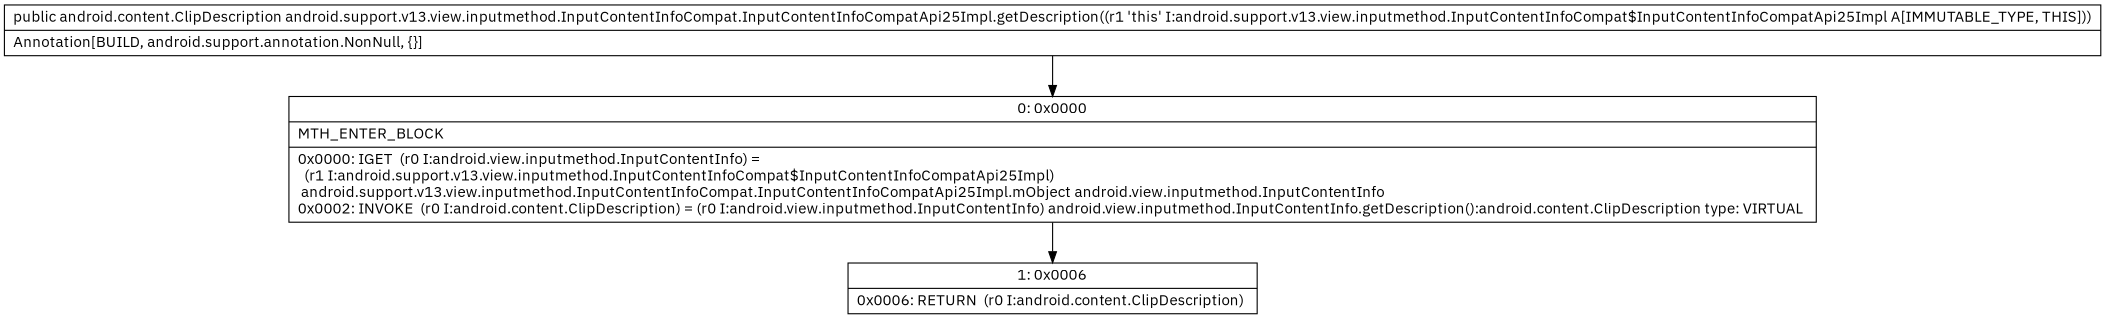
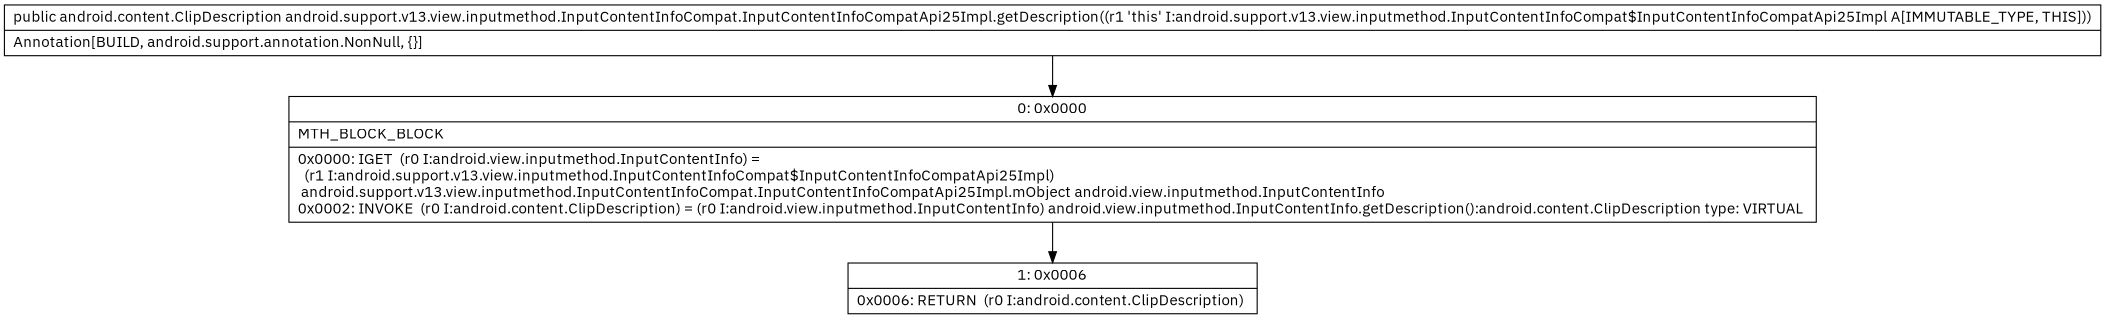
node "0: 0x0000": text "MTH_ENTER_BLOCK" -> "MTH_BLOCK_BLOCK"
